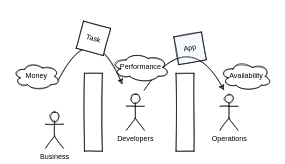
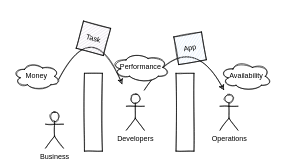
node "Task": fillcolor #ffffff -> #e1d5e7
